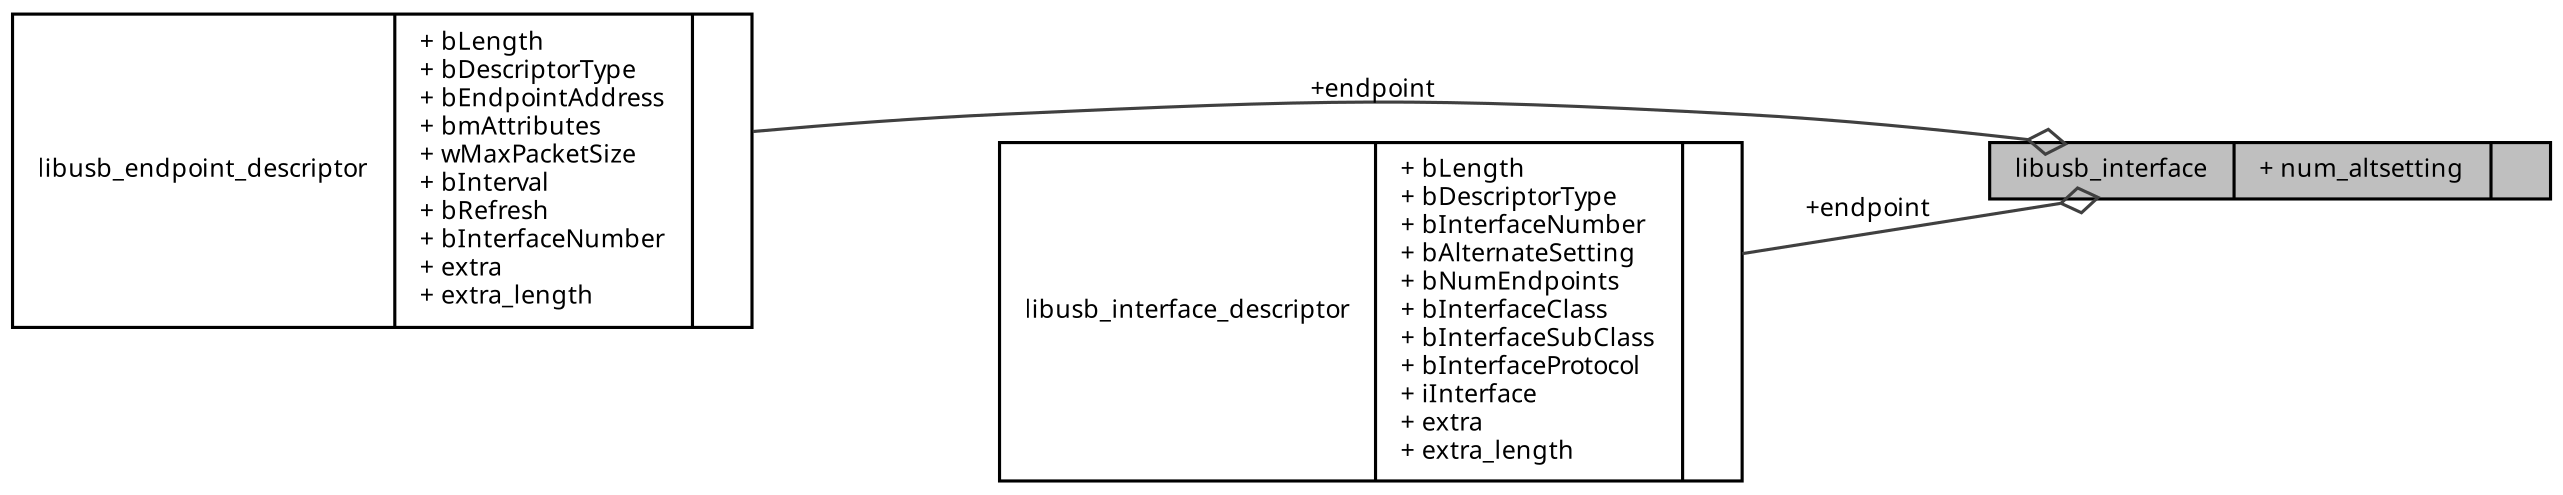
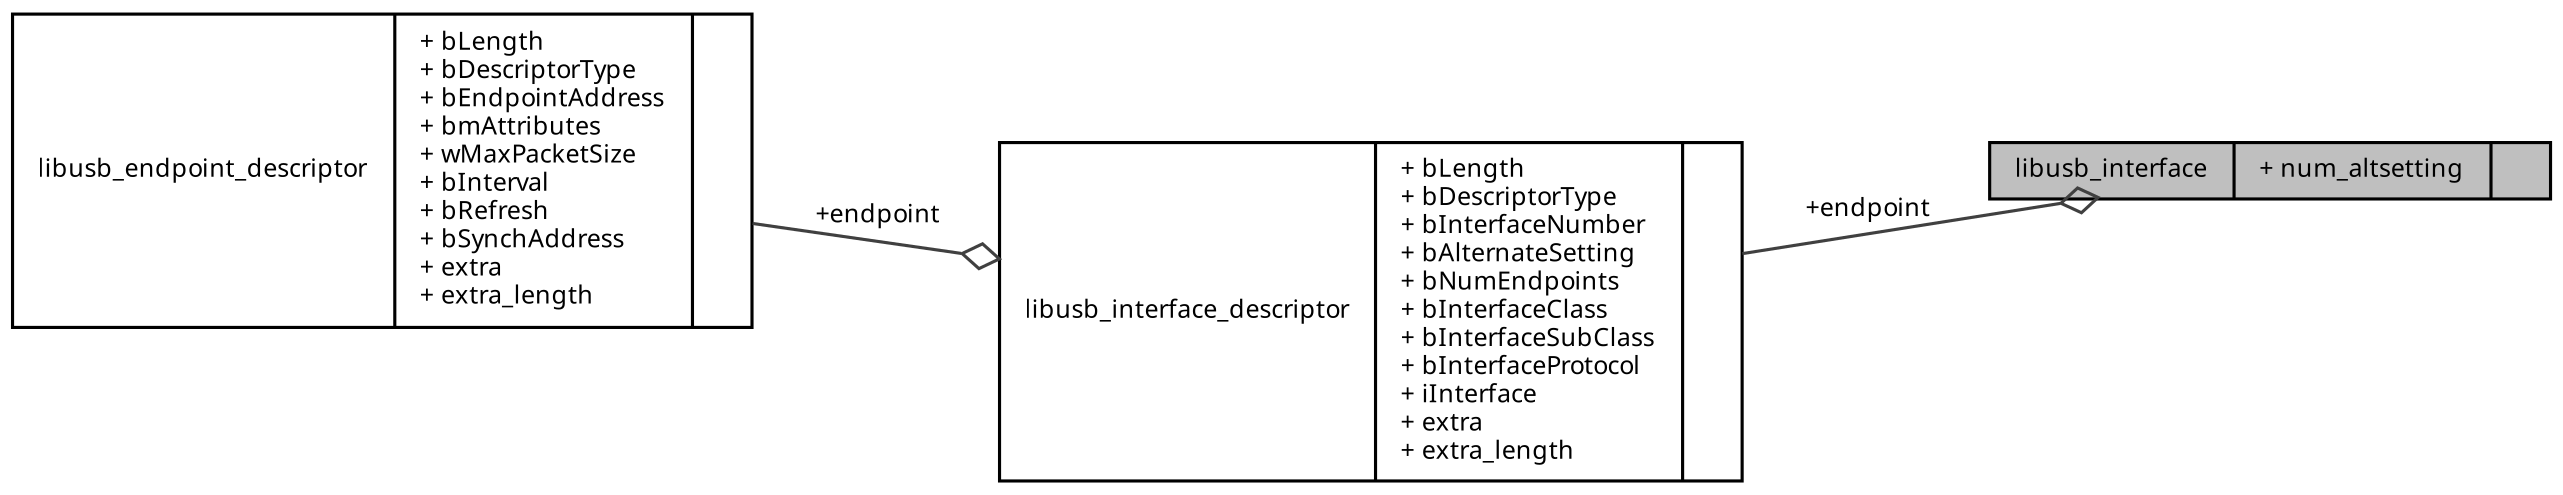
edge "libusb_endpoint_descriptor" -> "libusb_interface": now "libusb_endpoint_descriptor" -> "libusb_interface_descriptor"
node "libusb_endpoint_descriptor": text "+ bInterfaceNumber" -> "+ bSynchAddress"
